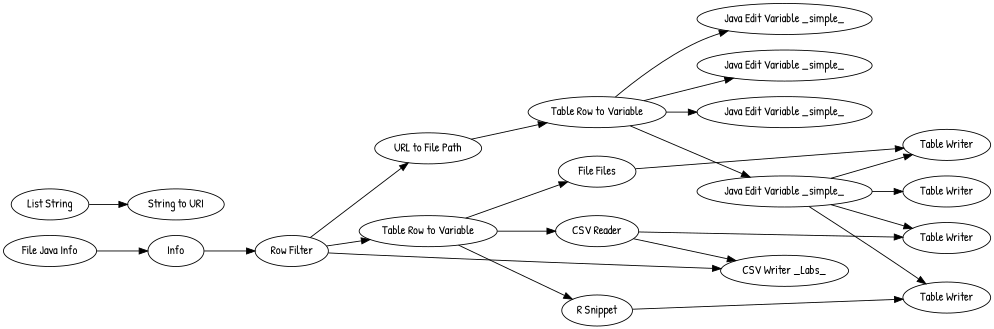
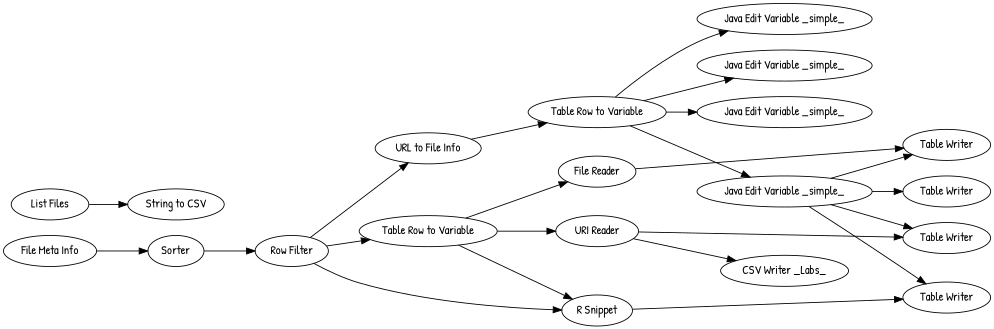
node "URL to File Path": label "URL to File Path" -> "URL to File Info"
node "File Files": label "File Files" -> "File Reader"
node "List String": label "List String" -> "List Files"
node "String to URI": label "String to URI" -> "String to CSV"
node "CSV Reader": label "CSV Reader" -> "URI Reader"
node "File Java Info": label "File Java Info" -> "File Meta Info"
node "Info": label "Info" -> "Sorter"
edge "Row Filter" -> "CSV Writer _Labs_": now "Row Filter" -> "R Snippet"
